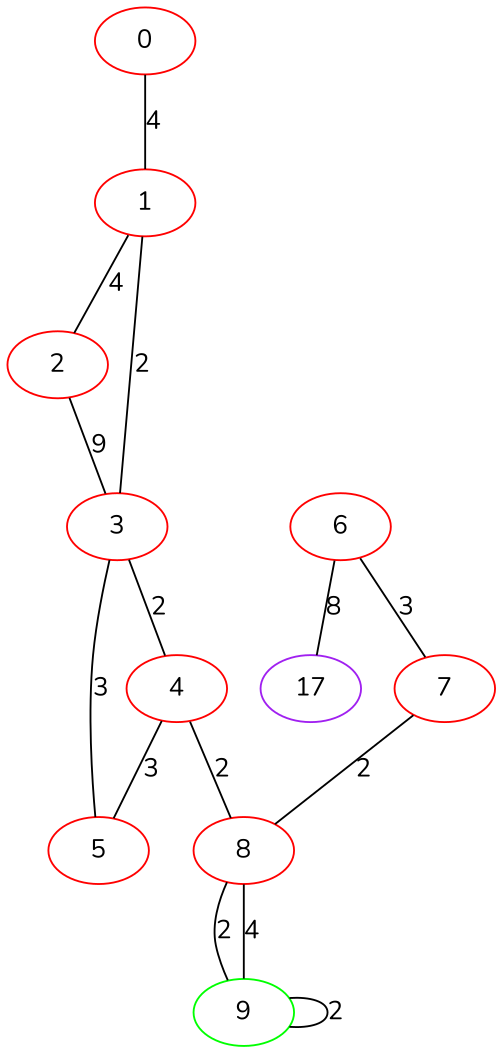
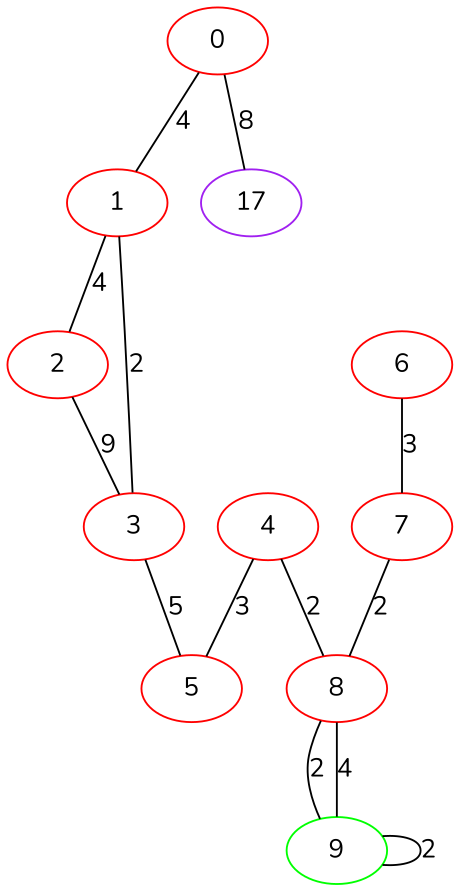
edge "3" -- "4": removed, label "2"
edge "6" -- "17": now "0" -- "17"
edge "3" -- "5": label "3" -> "5"
